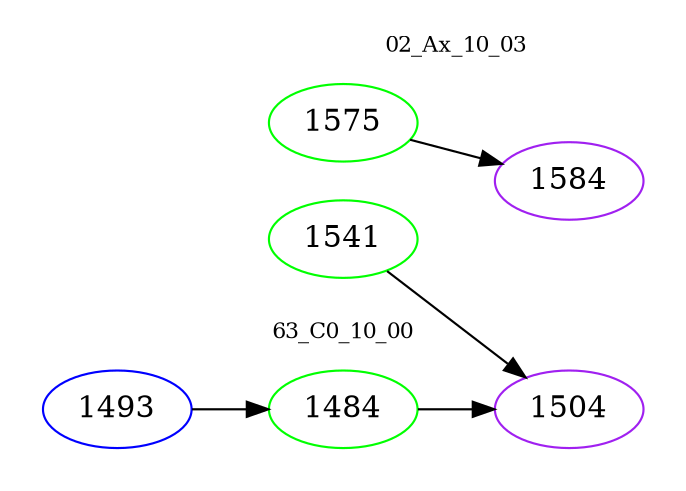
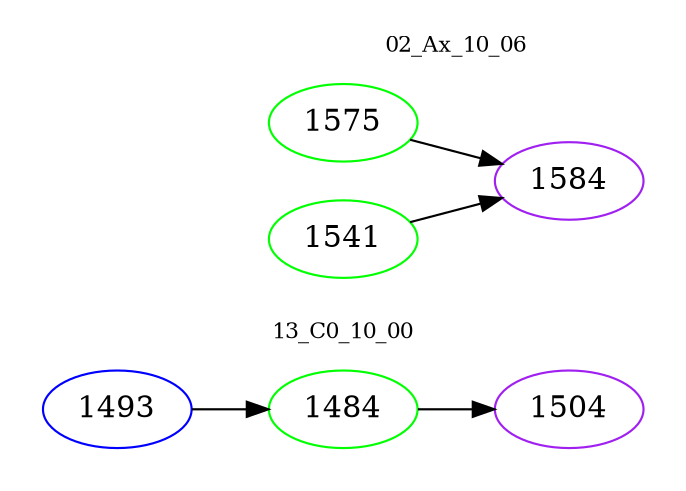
cluster "02_Ax_10_03": label "02_Ax_10_03" -> "02_Ax_10_06"
edge "1541" -> "1504": now "1541" -> "1584"
cluster "63_C0_10_00": label "63_C0_10_00" -> "13_C0_10_00"
